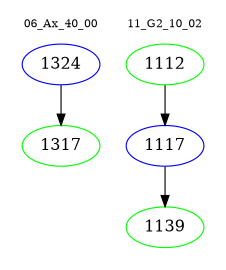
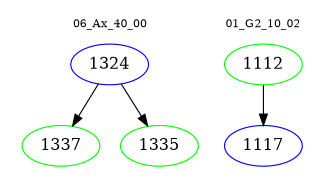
cluster "11_G2_10_02": label "11_G2_10_02" -> "01_G2_10_02"
node "1317": label "1317" -> "1337"
node "1335": added
node "1139": removed
